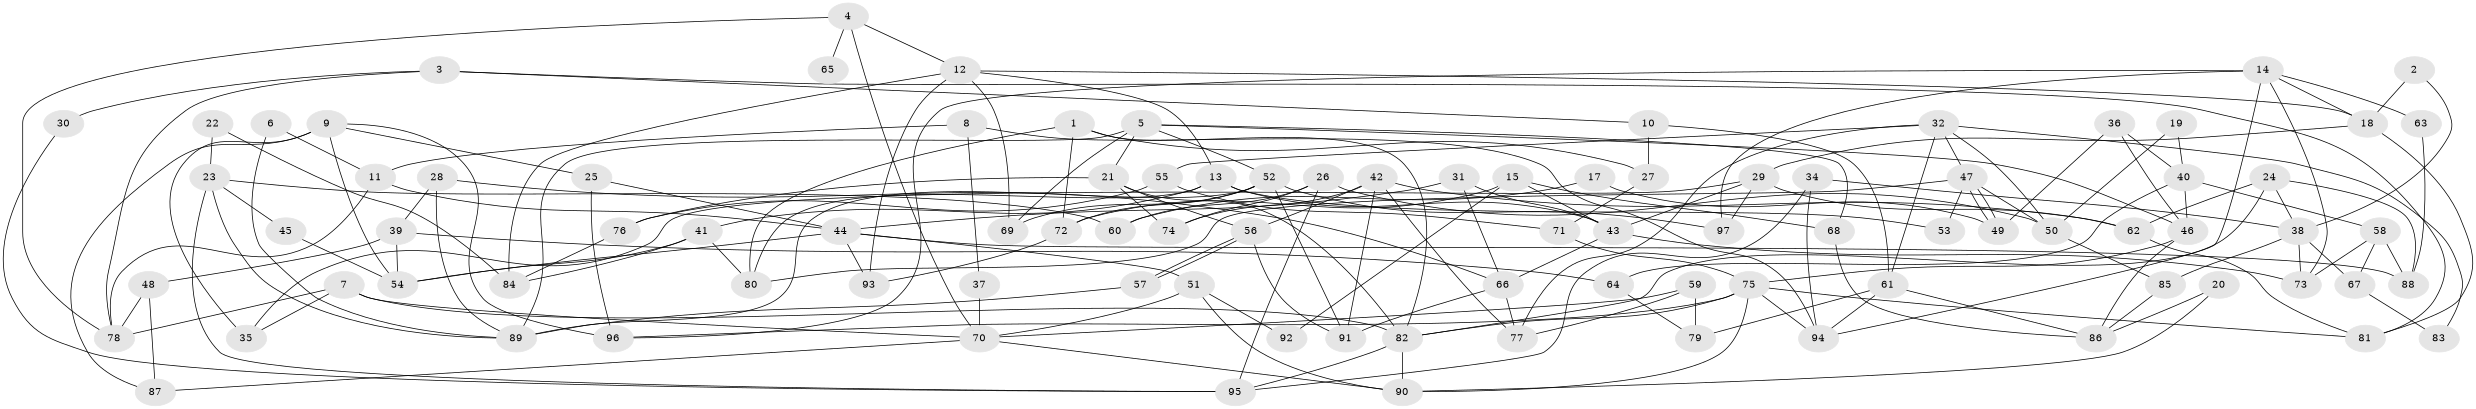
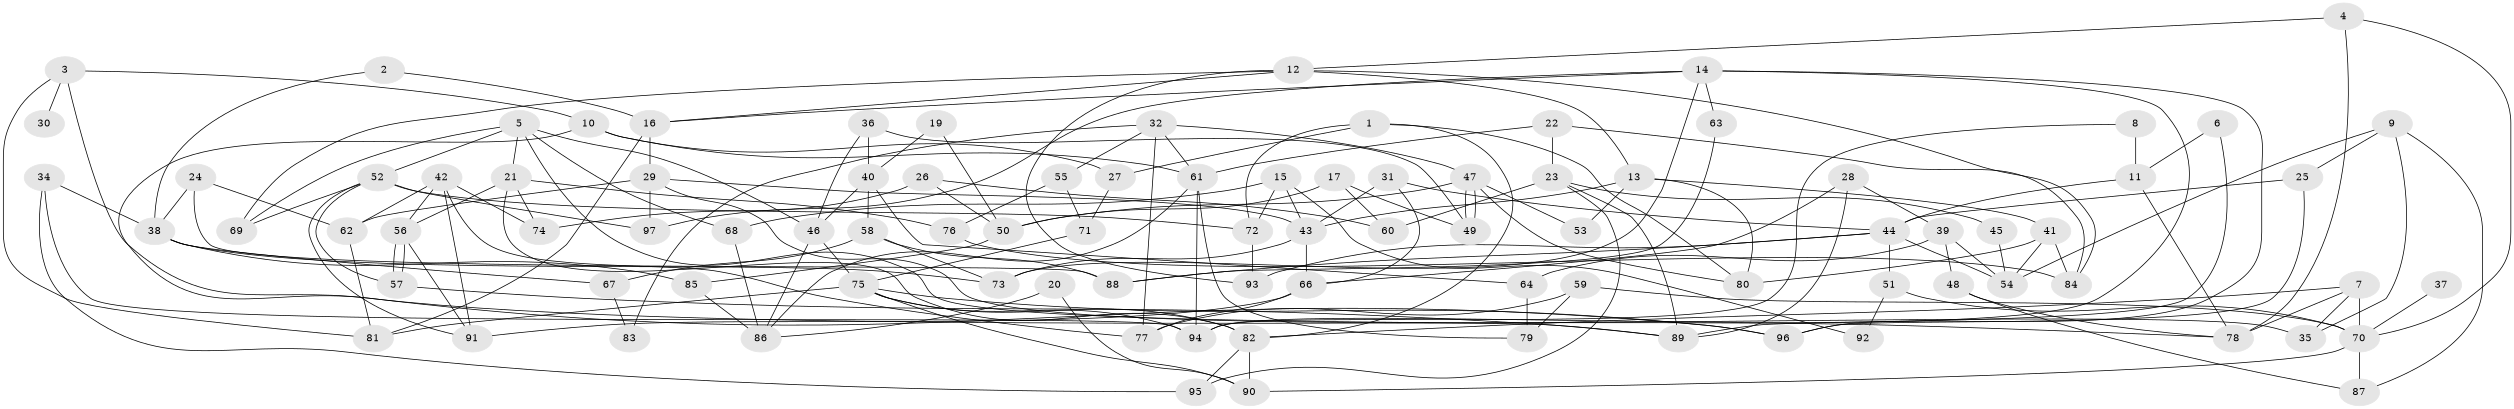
node "65": removed
node "18": label "18" -> "16"
edge "22" -- "61": added
edge "32" -- "50": now "17" -- "50"
edge "8" -- "37": removed
edge "9" -- "96": now "10" -- "96"
edge "52" -- "89": now "52" -- "57"
edge "24" -- "82": removed
edge "26" -- "95": removed
edge "51" -- "90": removed
edge "30" -- "95": removed
